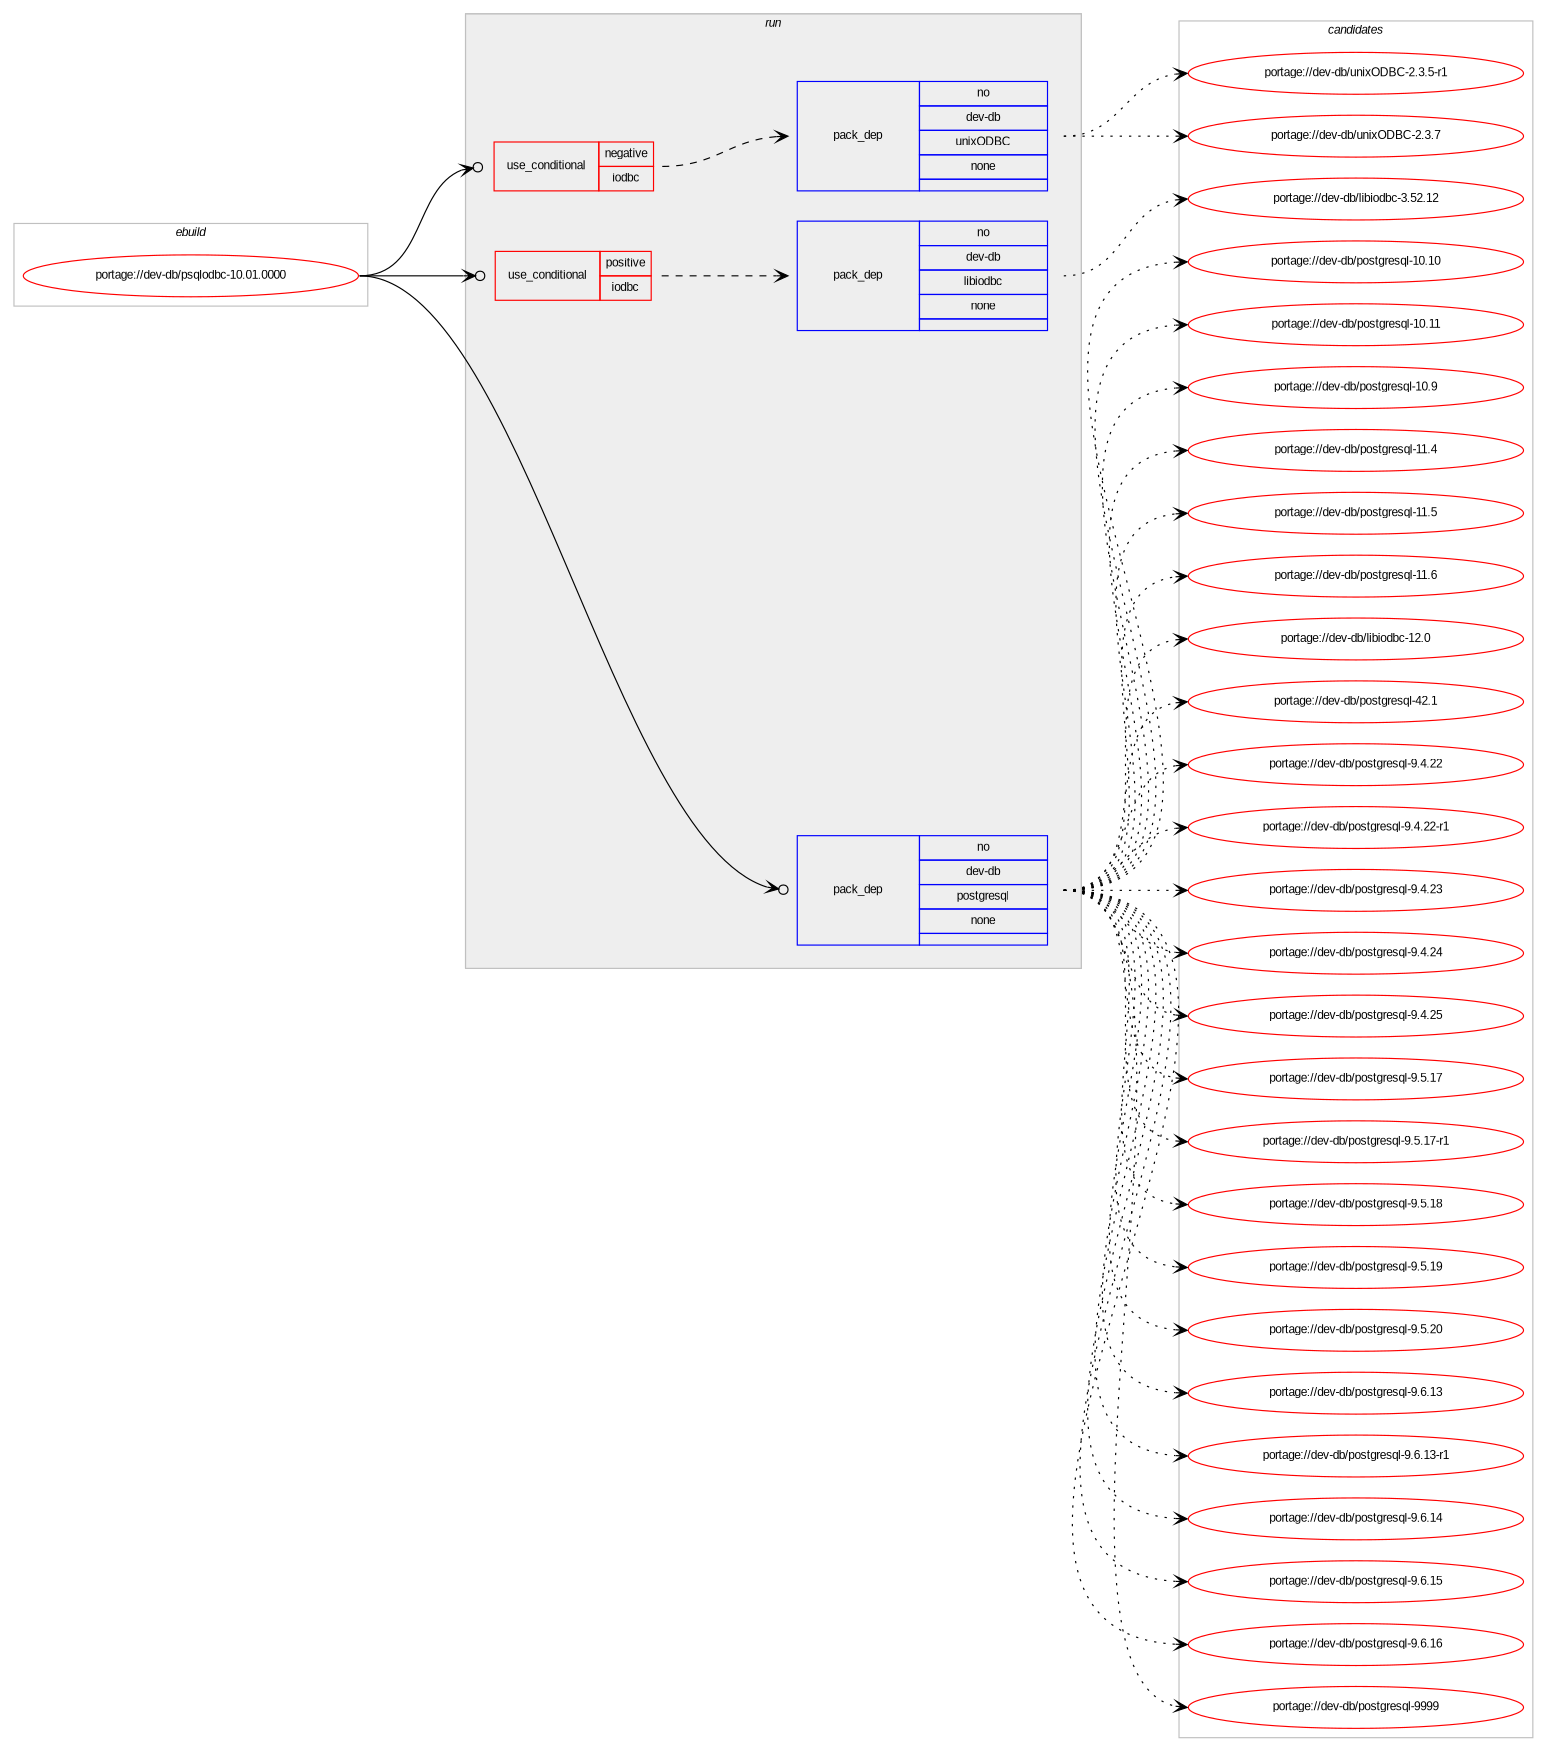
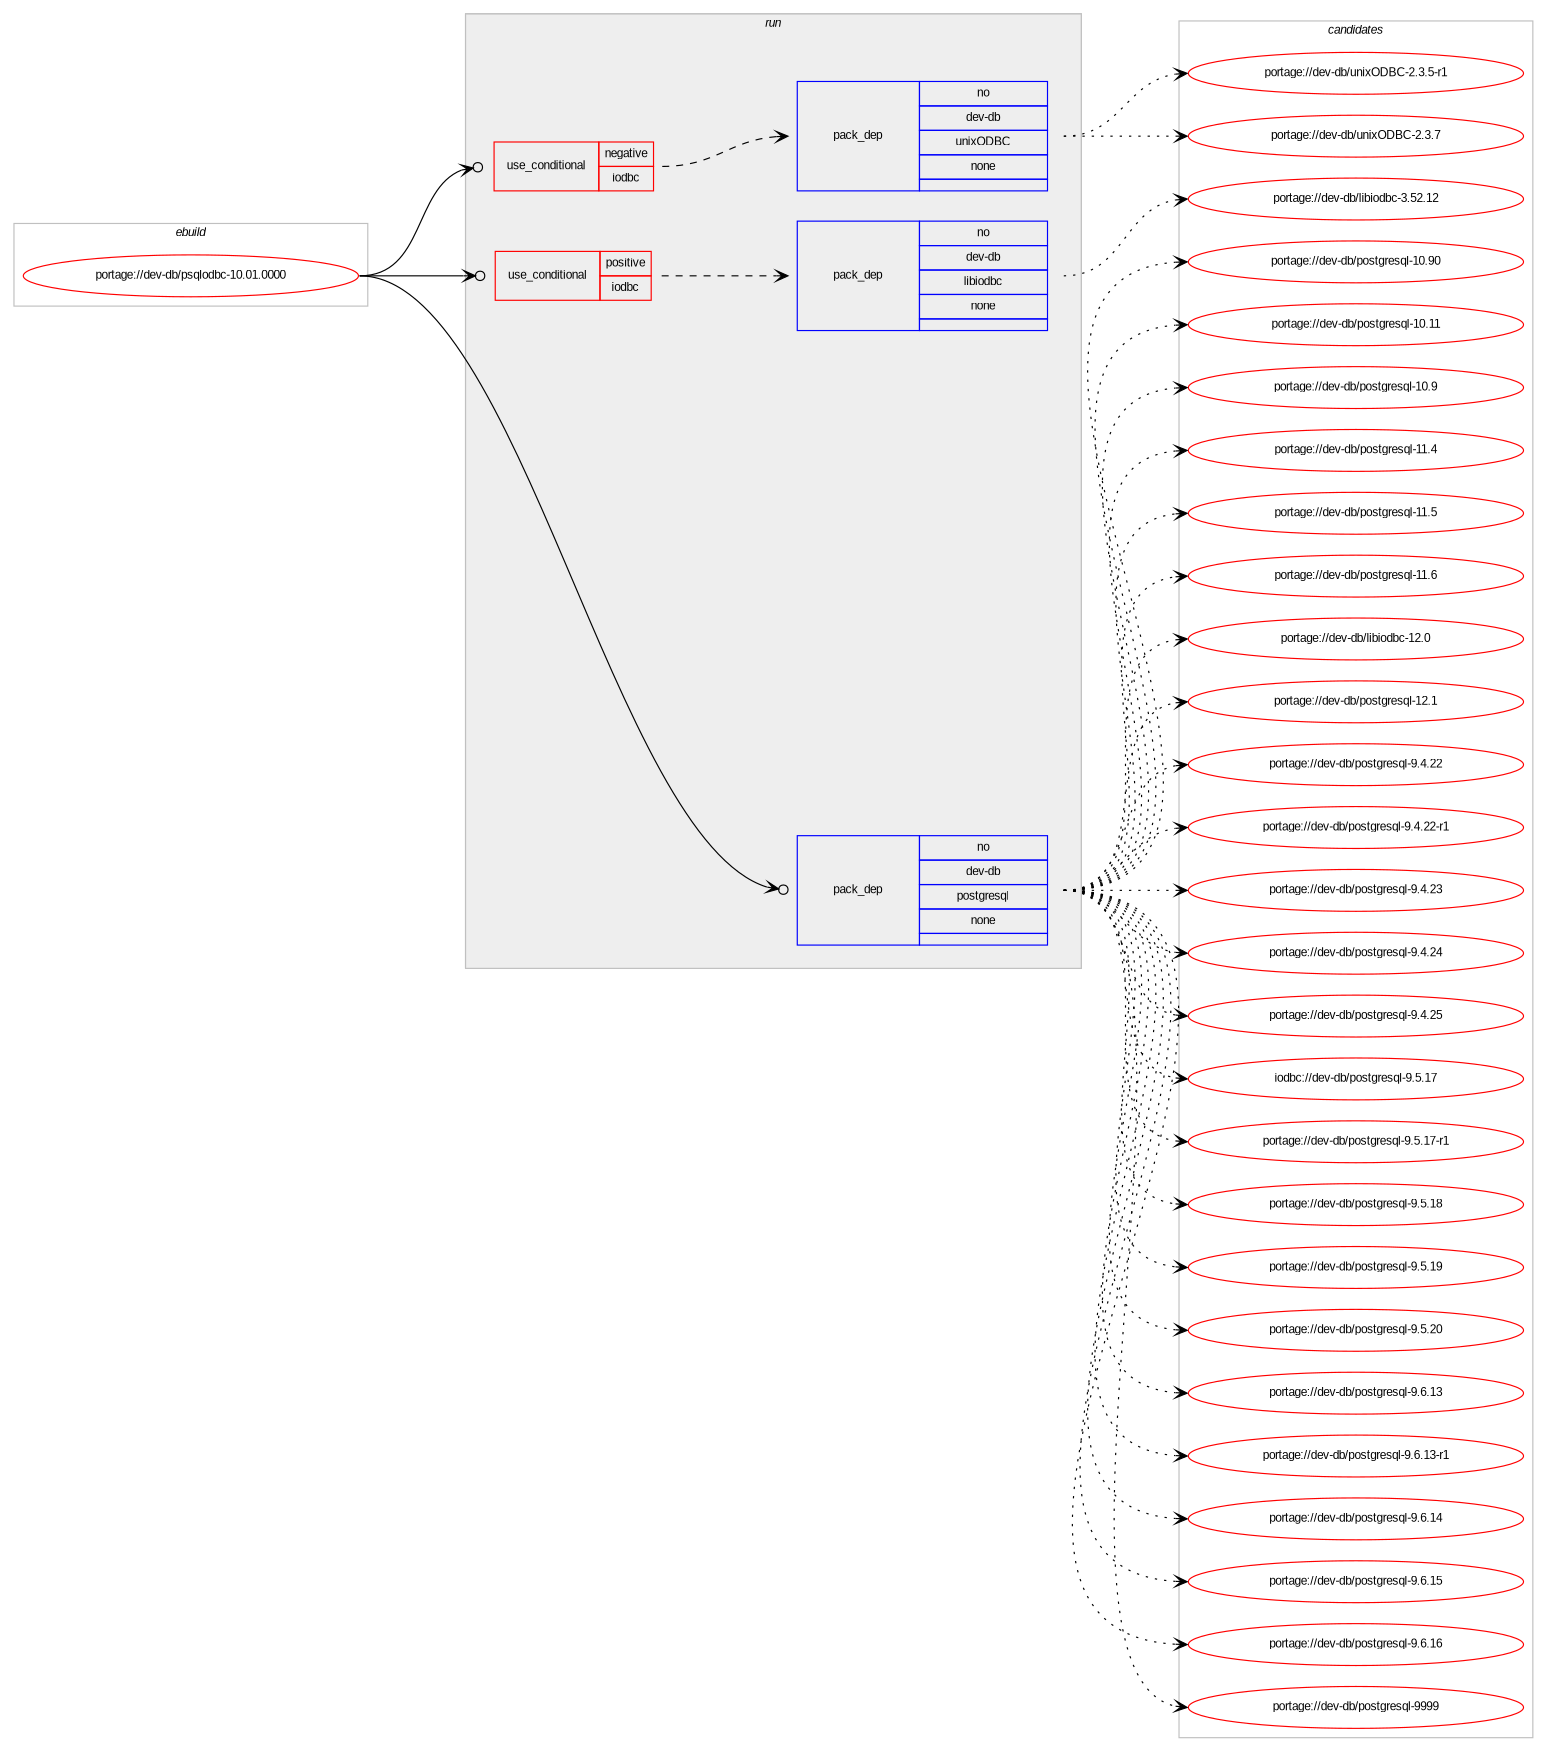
node "portage://dev-db/postgresql-10.10": label "portage://dev-db/postgresql-10.10" -> "portage://dev-db/postgresql-10.90"
node "portage://dev-db/postgresql-42.1": label "portage://dev-db/postgresql-42.1" -> "portage://dev-db/postgresql-12.1"
node "portage://dev-db/postgresql-9.5.17": label "portage://dev-db/postgresql-9.5.17" -> "iodbc://dev-db/postgresql-9.5.17"
